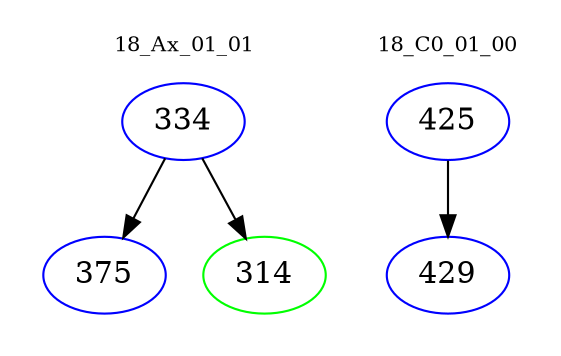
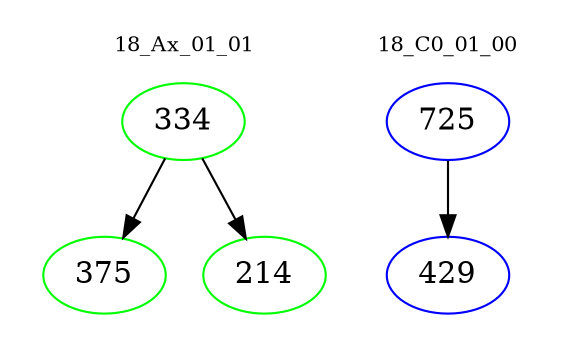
node "334": color blue -> green
node "425": label "425" -> "725"
node "375": color blue -> green
node "314": label "314" -> "214"
